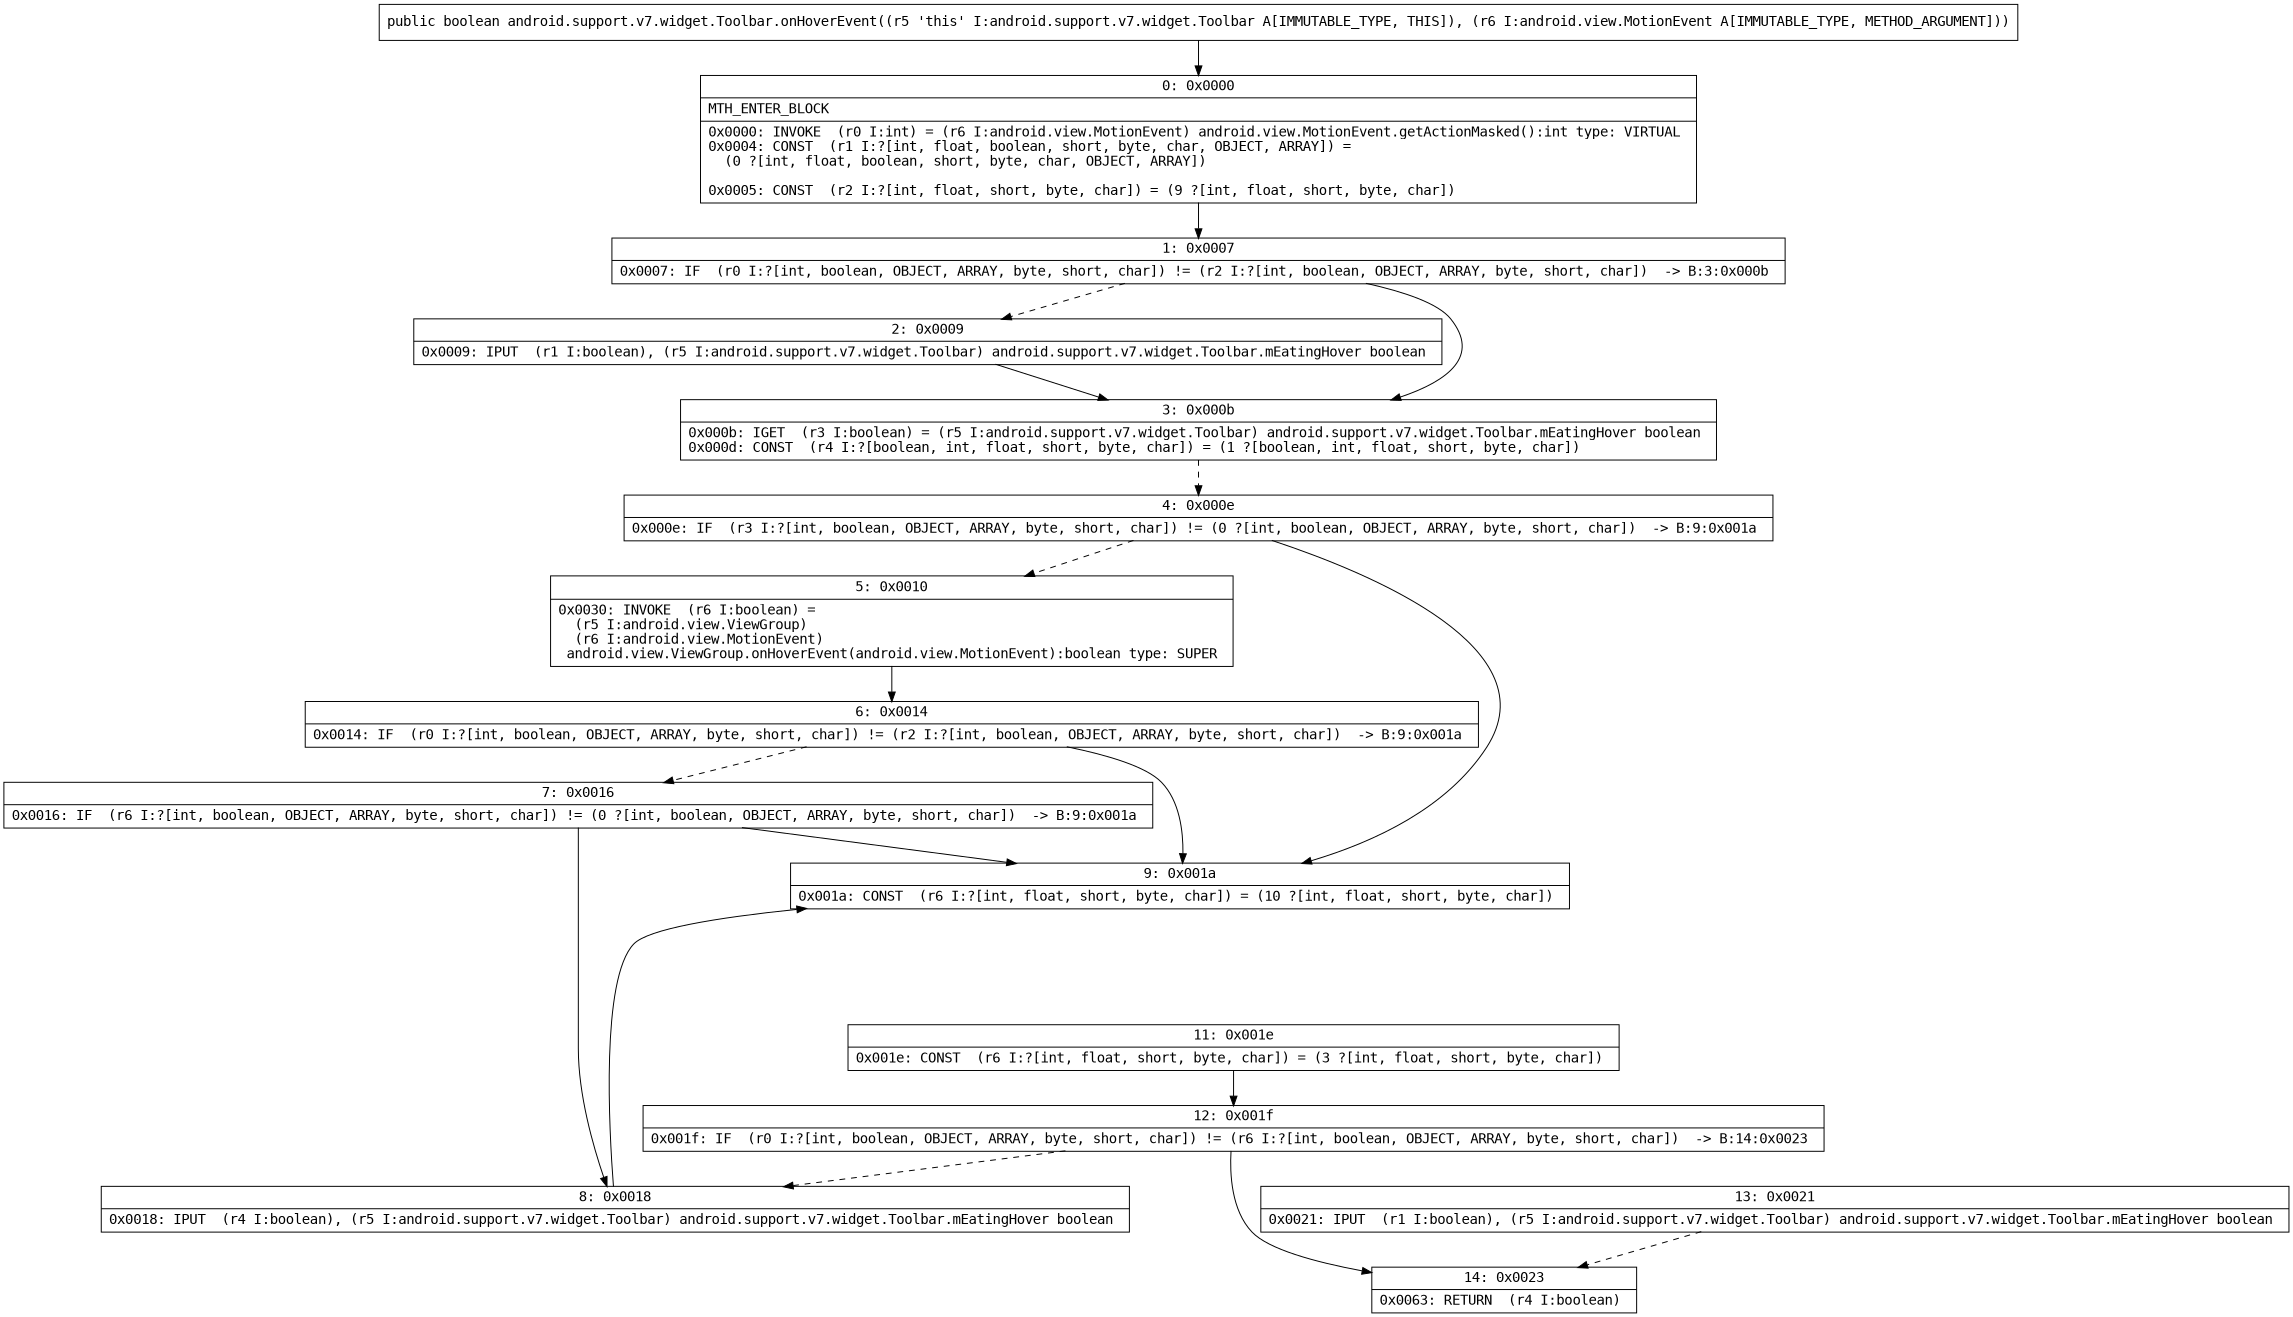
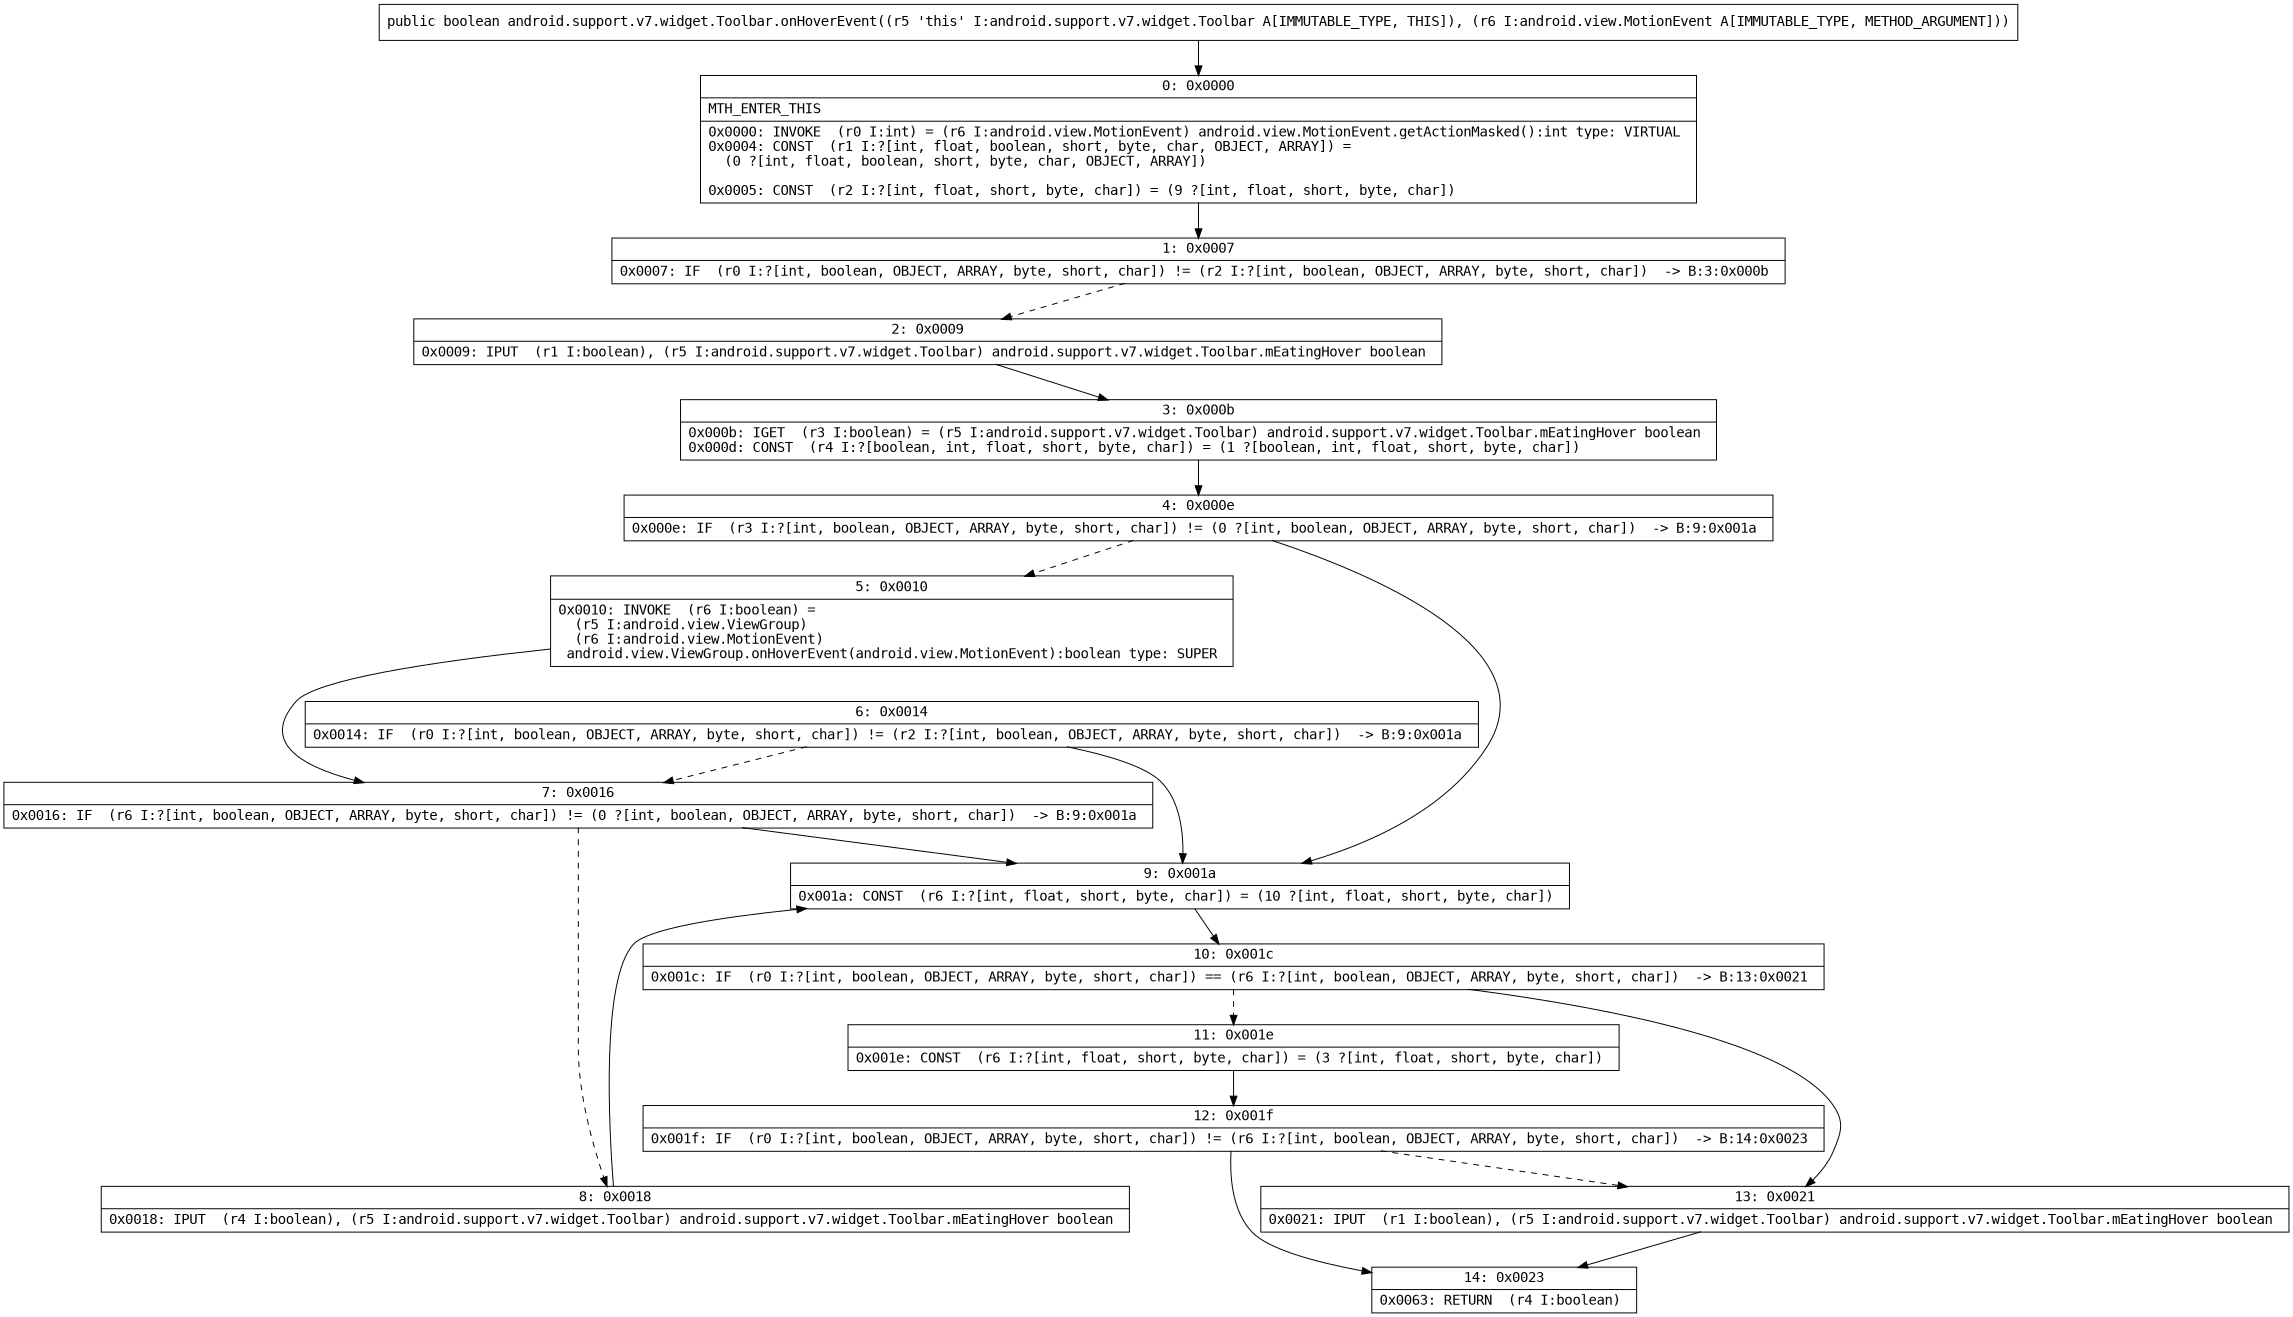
node "0: 0x0000": text "MTH_ENTER_BLOCK" -> "MTH_ENTER_THIS"
edge "1: 0x0007" -> "3: 0x000b": removed
edge "3: 0x000b" -> "4: 0x000e": style dashed -> solid
node "5: 0x0010": text "0x0030: INVOKE  (r6 I:boolean) =" -> "0x0010: INVOKE  (r6 I:boolean) ="
edge "5: 0x0010" -> "6: 0x0014": now "5: 0x0010" -> "7: 0x0016"
node "10: 0x001c": added
edge "7: 0x0016" -> "8: 0x0018": style solid -> dashed
edge "12: 0x001f" -> "8: 0x0018": now "12: 0x001f" -> "13: 0x0021"
edge "13: 0x0021" -> "14: 0x0023": style dashed -> solid
